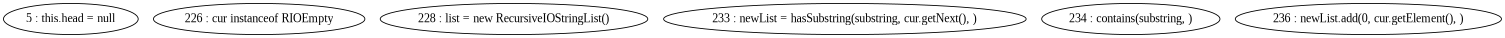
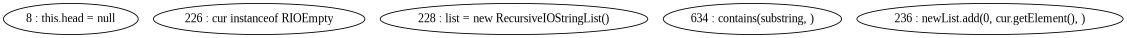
node "5 : this.head = null": label "5 : this.head = null" -> "8 : this.head = null"
node "233 : newList = hasSubstring(substring, cur.getNext(), )": removed
node "234 : contains(substring, )": label "234 : contains(substring, )" -> "634 : contains(substring, )"
